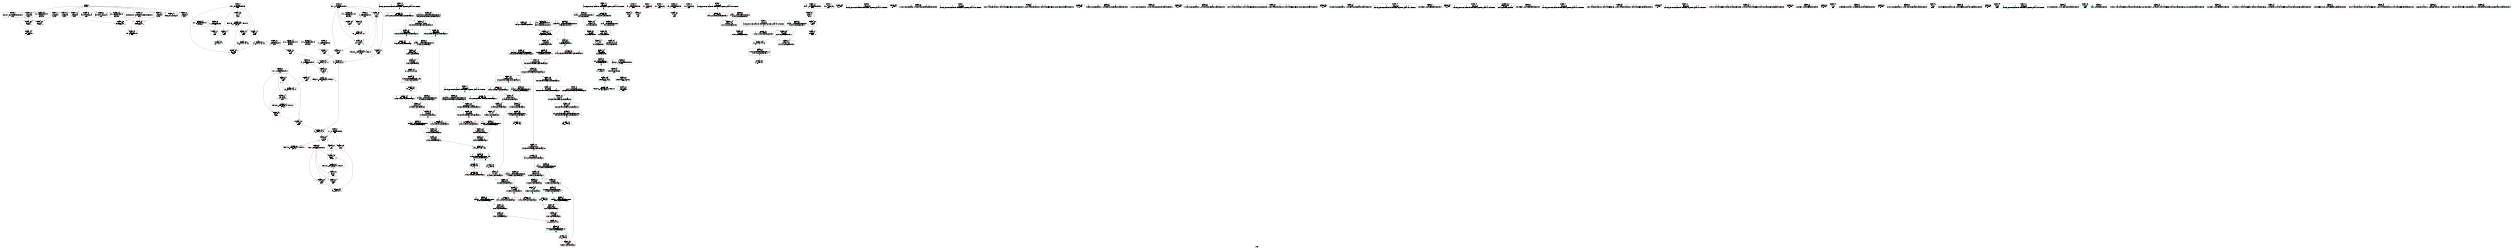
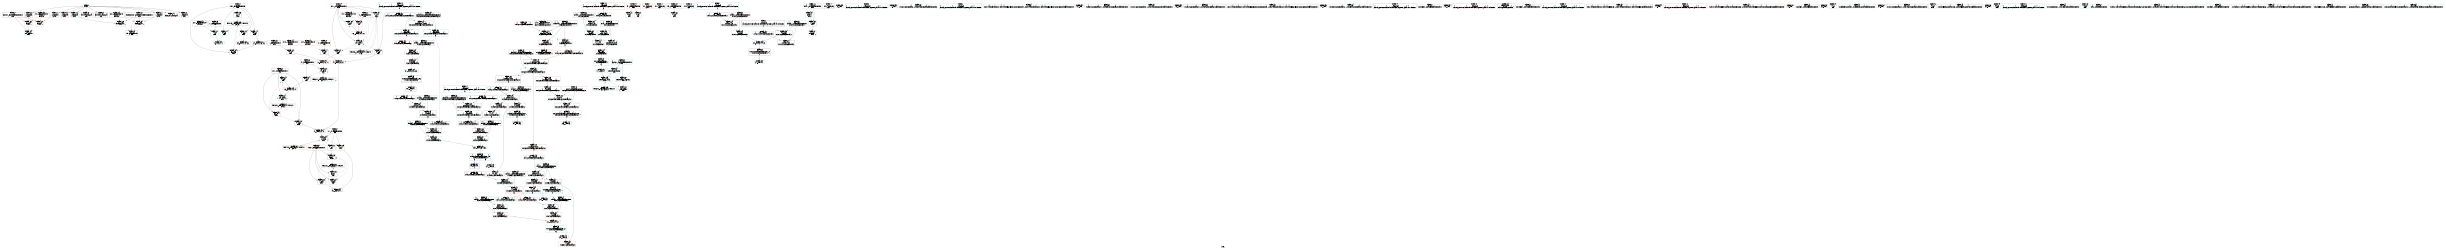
node "NodeID: 49": removed
